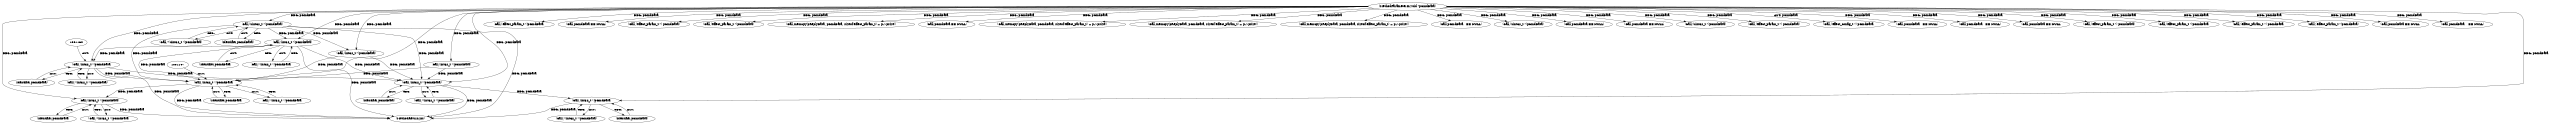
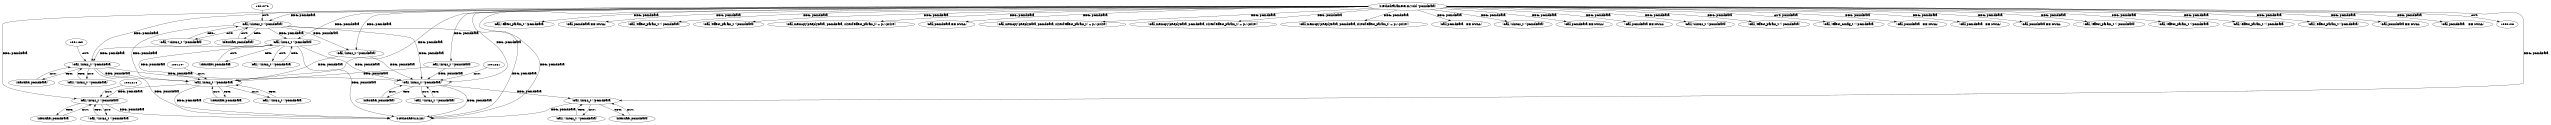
node "1001076": added
edge "(MethodParameterIn,void *pCmdData)" -> "(MethodReturn,int)": added, label "DDG: pCmdData"
node "1000108": added
node "1001231": added
node "1001214": added
